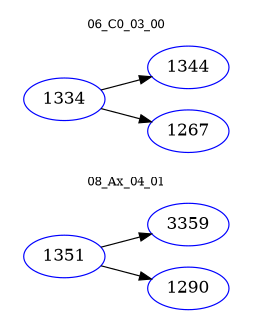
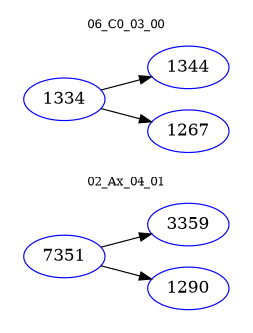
cluster "08_Ax_04_01": label "08_Ax_04_01" -> "02_Ax_04_01"
node "1351": label "1351" -> "7351"
